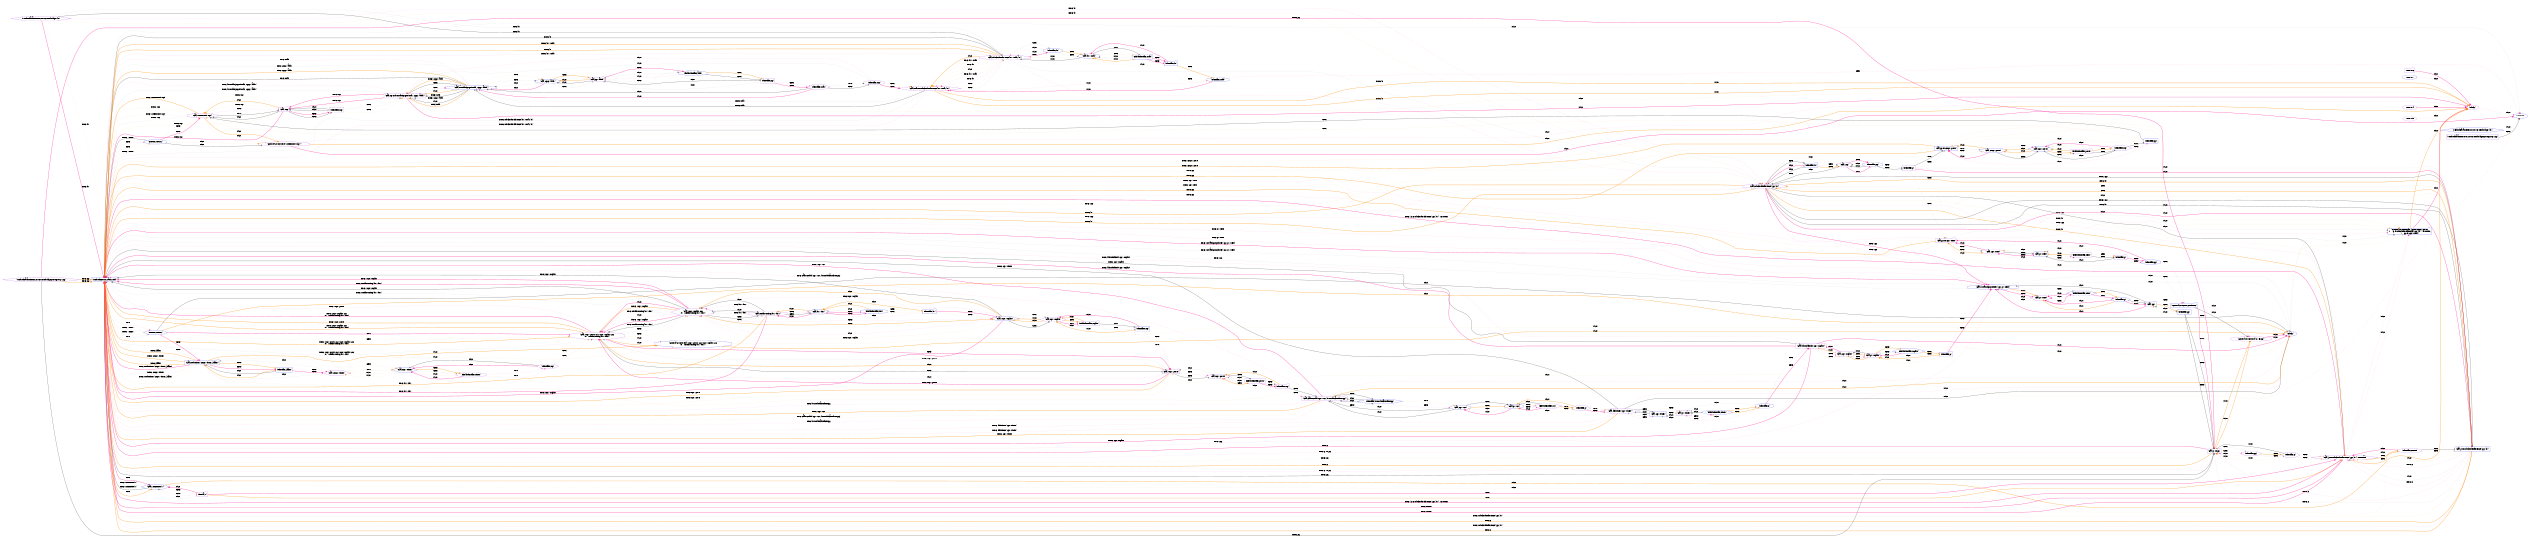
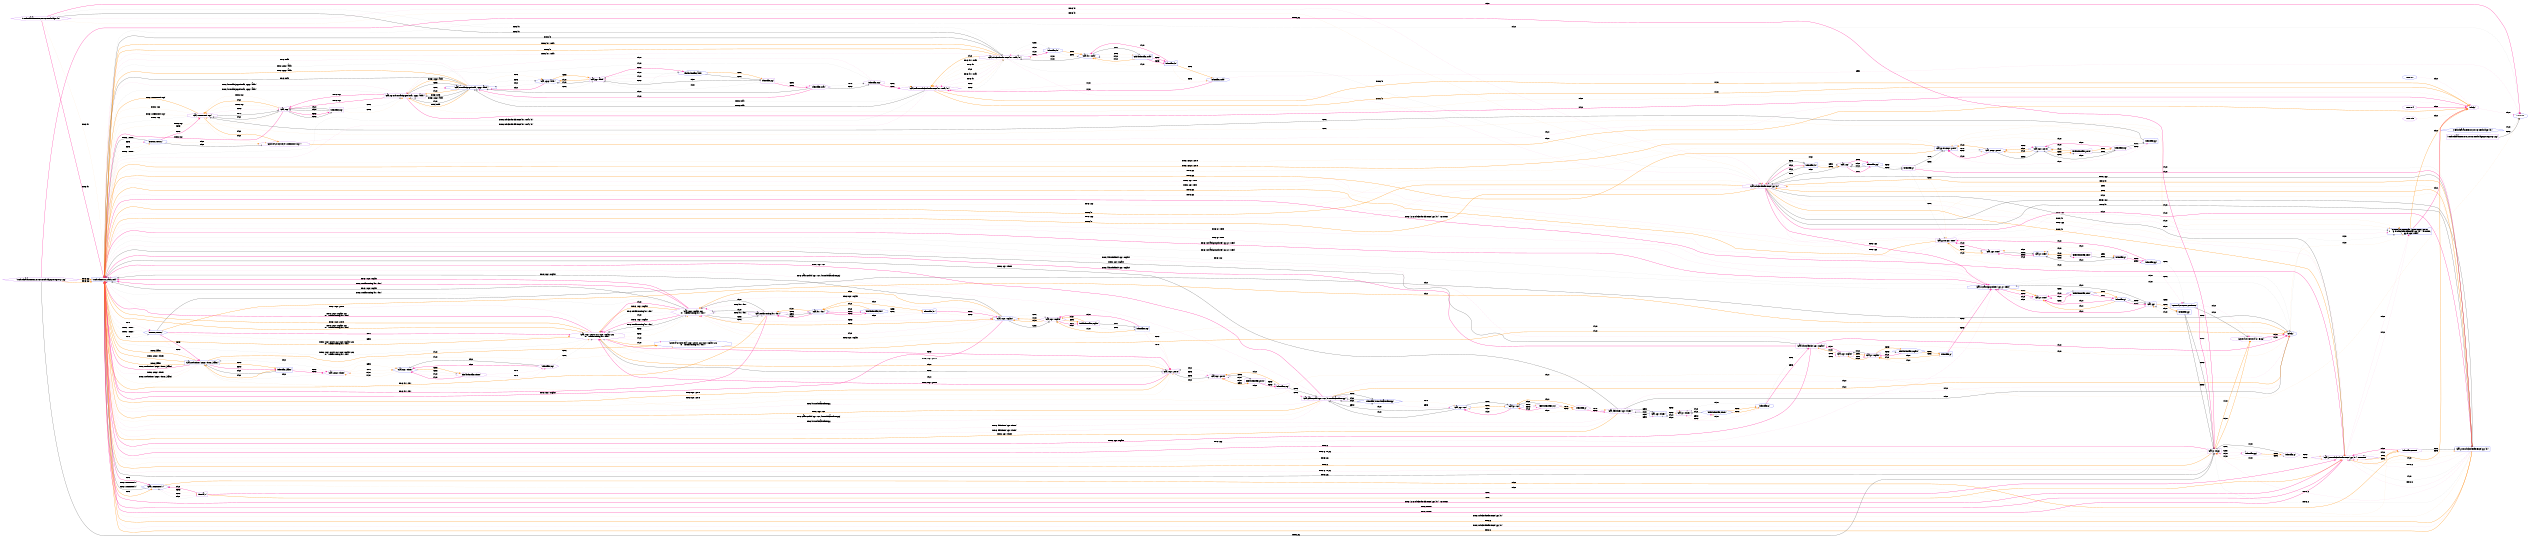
node "1000106": removed
edge "(ControlStructure,if (WARN_ON(!mp)))" -> "1000100": now "(MethodParameterIn,struct net_bridge *br)" -> "1000100"
